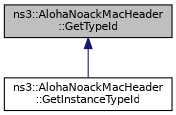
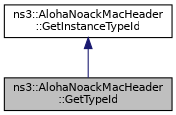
edge "ns3::AlohaNoackMacHeader ::GetInstanceTypeId" -> "ns3::AlohaNoackMacHeader ::GetTypeId": reversed
